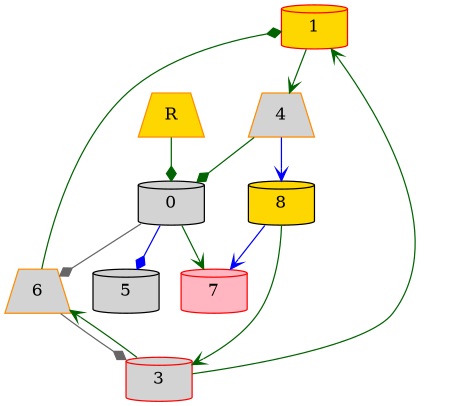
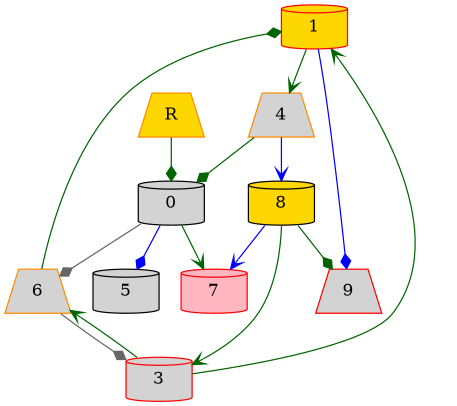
node "9": added
